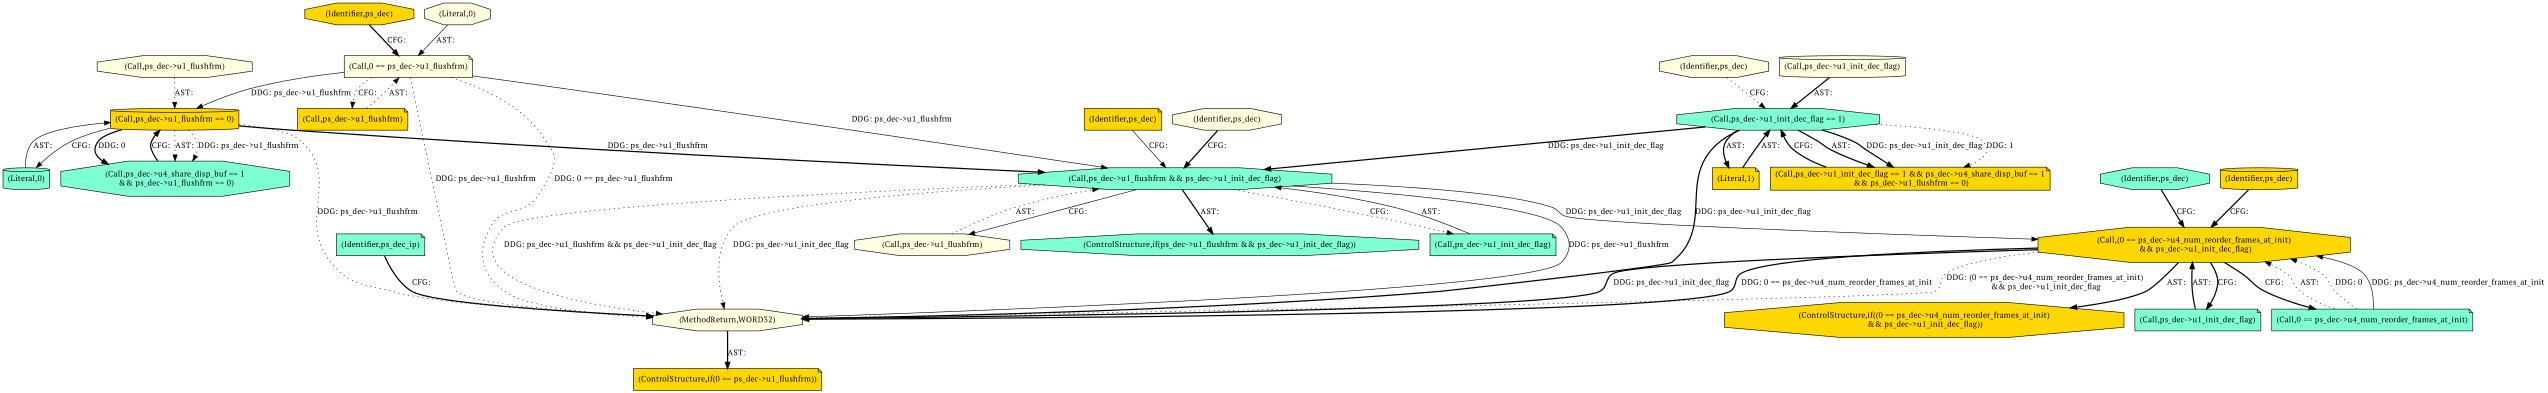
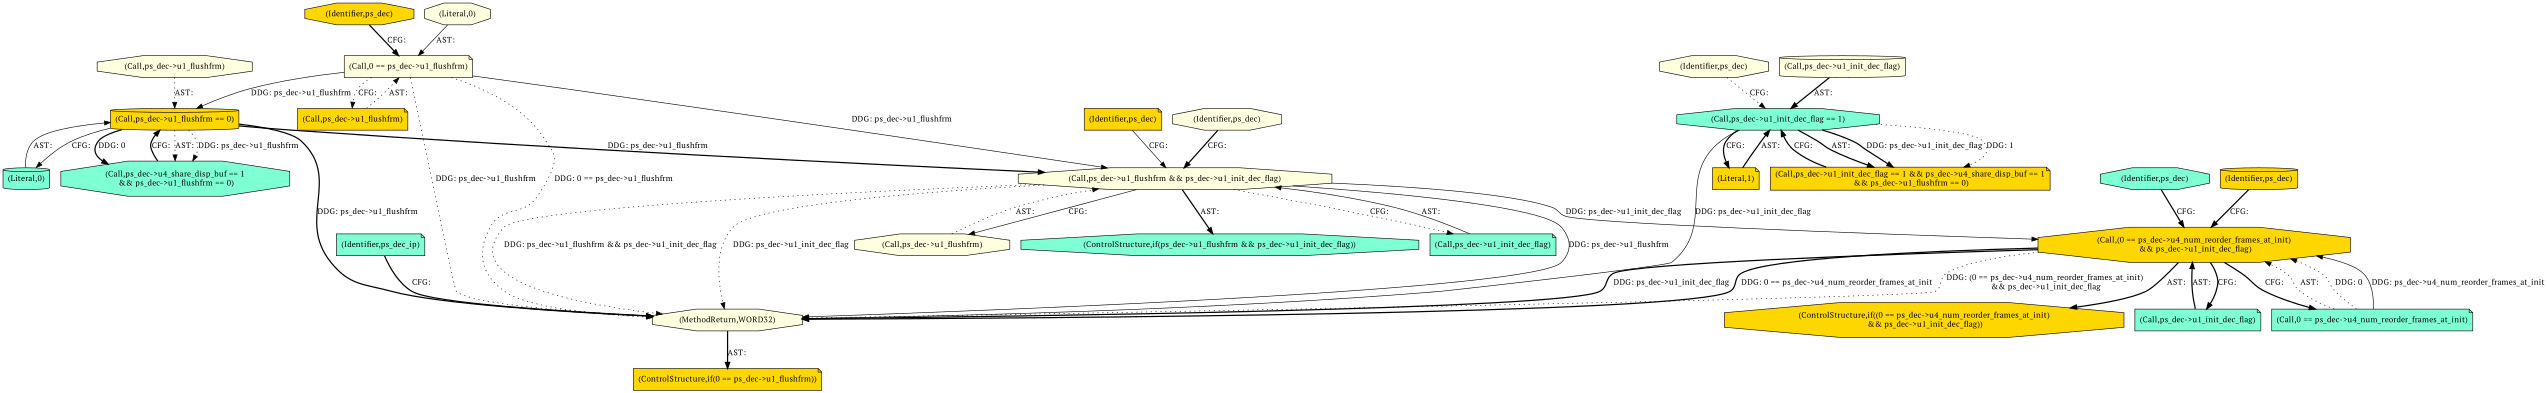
edge "(Call,ps_dec->u1_init_dec_flag == 1)" -> "(Literal,1)": label "AST: " -> "CFG: "
edge "(Call,ps_dec->u1_init_dec_flag == 1)" -> "(Call,ps_dec->u1_flushfrm && ps_dec->u1_init_dec_flag)": removed, label "DDG: ps_dec->u1_init_dec_flag"
node "(Call,ps_dec->u1_flushfrm && ps_dec->u1_init_dec_flag)": fillcolor aquamarine -> lightyellow
edge "(Call,ps_dec->u1_flushfrm == 0)" -> "(MethodReturn,WORD32)": style dotted -> bold
edge "(Call,ps_dec->u1_init_dec_flag == 1)" -> "(MethodReturn,WORD32)": style bold -> solid
